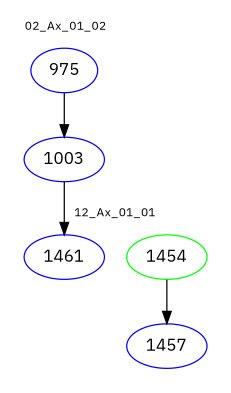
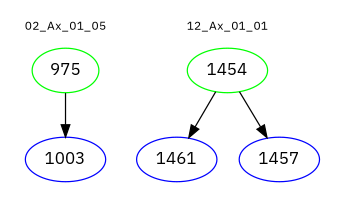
cluster "02_Ax_01_02": label "02_Ax_01_02" -> "02_Ax_01_05"
node "975": color blue -> green
edge "1003" -> "1461": now "1454" -> "1461"
